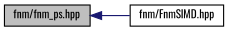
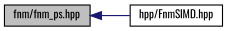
node "fnm/FnmSIMD.hpp": label "fnm/FnmSIMD.hpp" -> "hpp/FnmSIMD.hpp"
